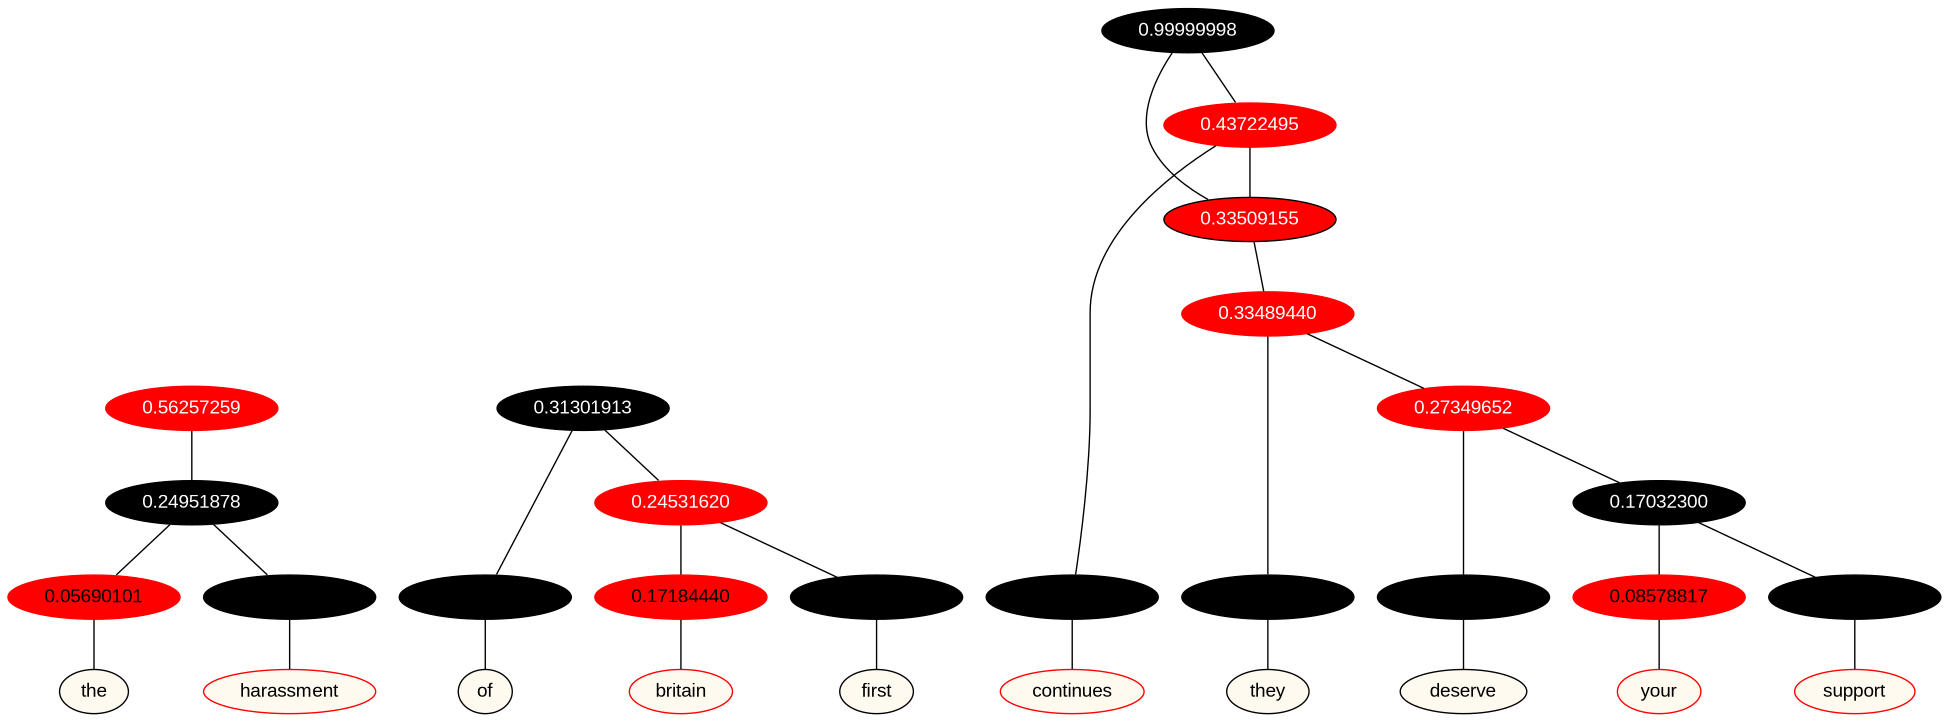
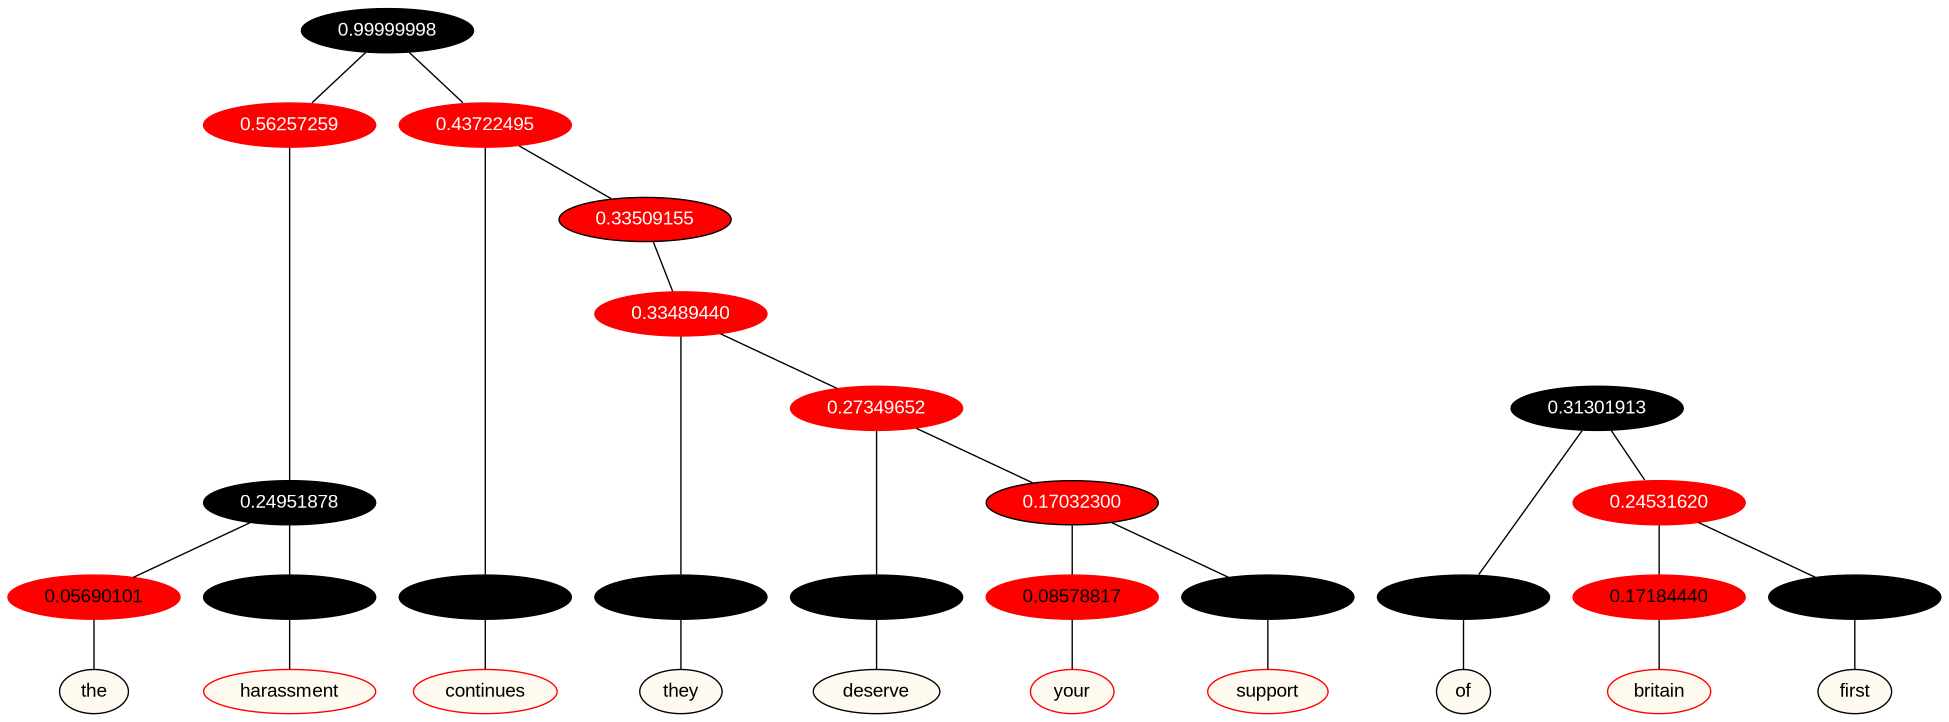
edge "0.99999998" -- "0.33509155": now "0.99999998" -- "0.56257259"
node "0.17032300": fillcolor black -> red
